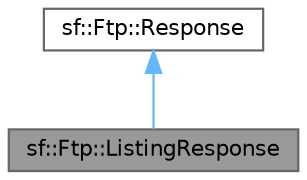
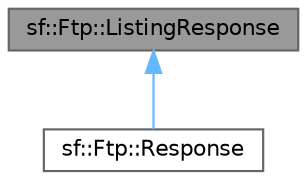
edge "sf::Ftp::ListingResponse" -> "sf::Ftp::Response": reversed
